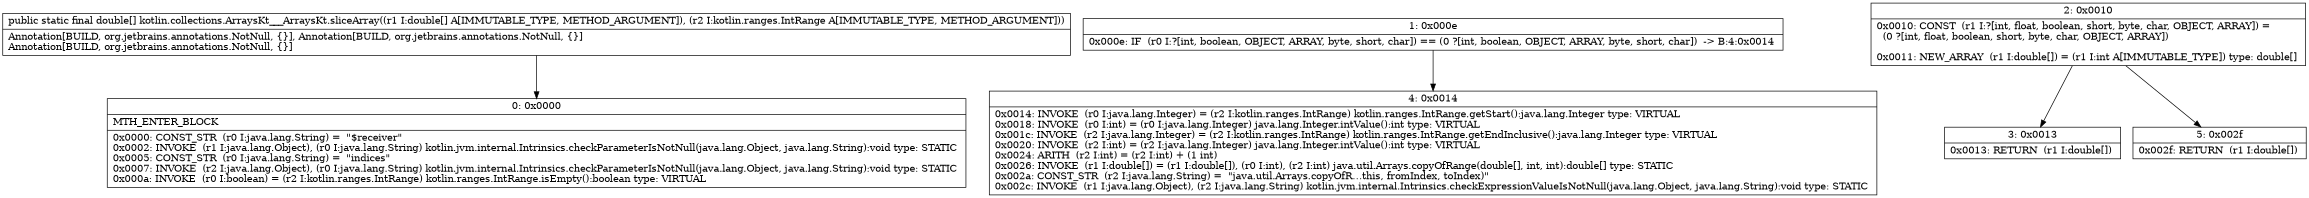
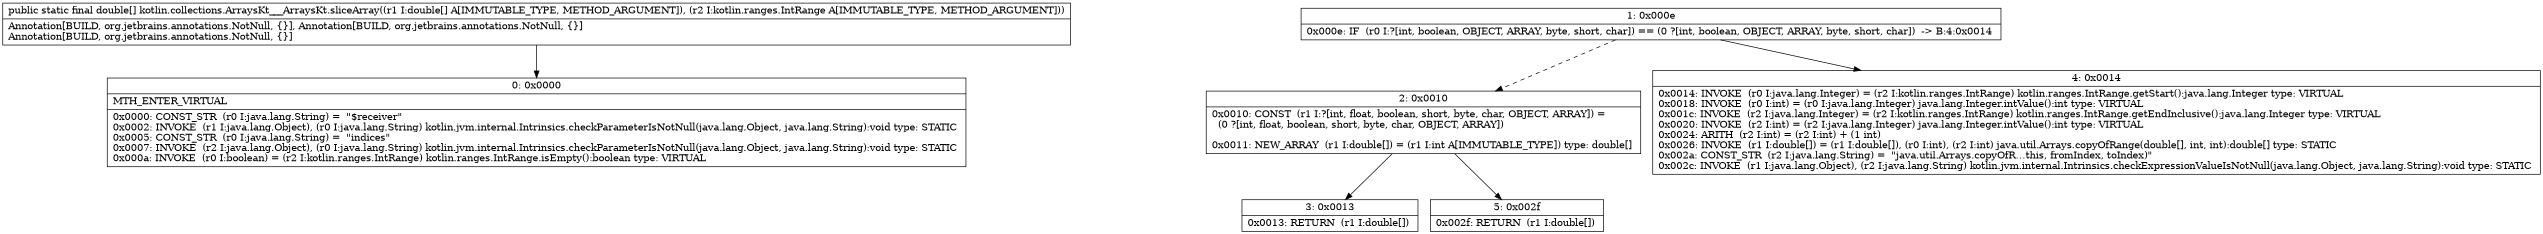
edge "1: 0x000e" -> "2: 0x0010": added
node "0: 0x0000": text "MTH_ENTER_BLOCK" -> "MTH_ENTER_VIRTUAL"
